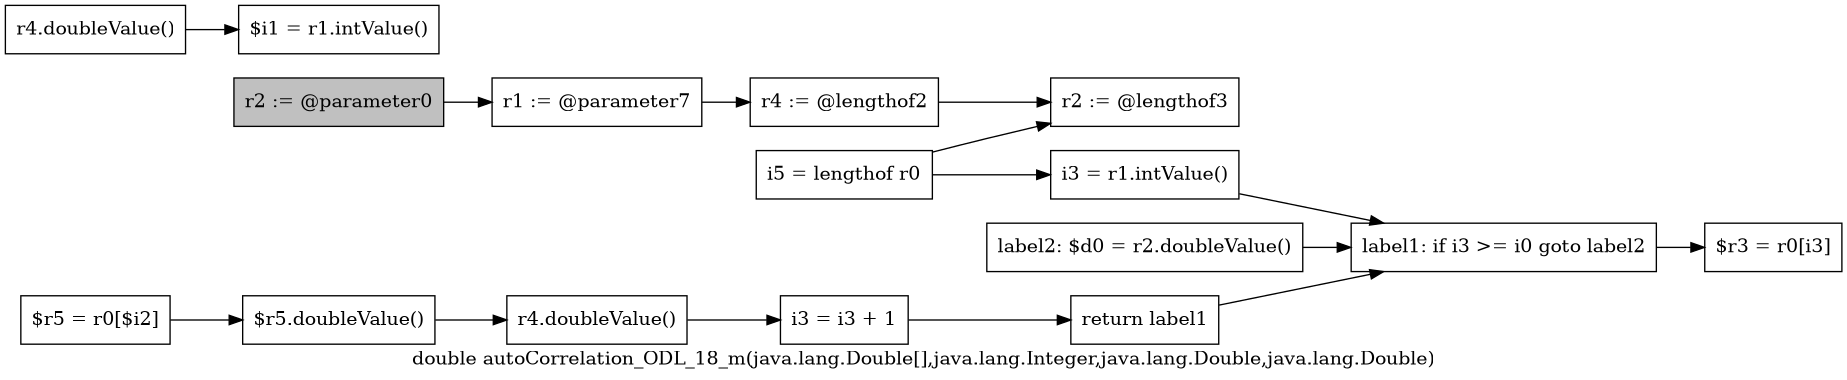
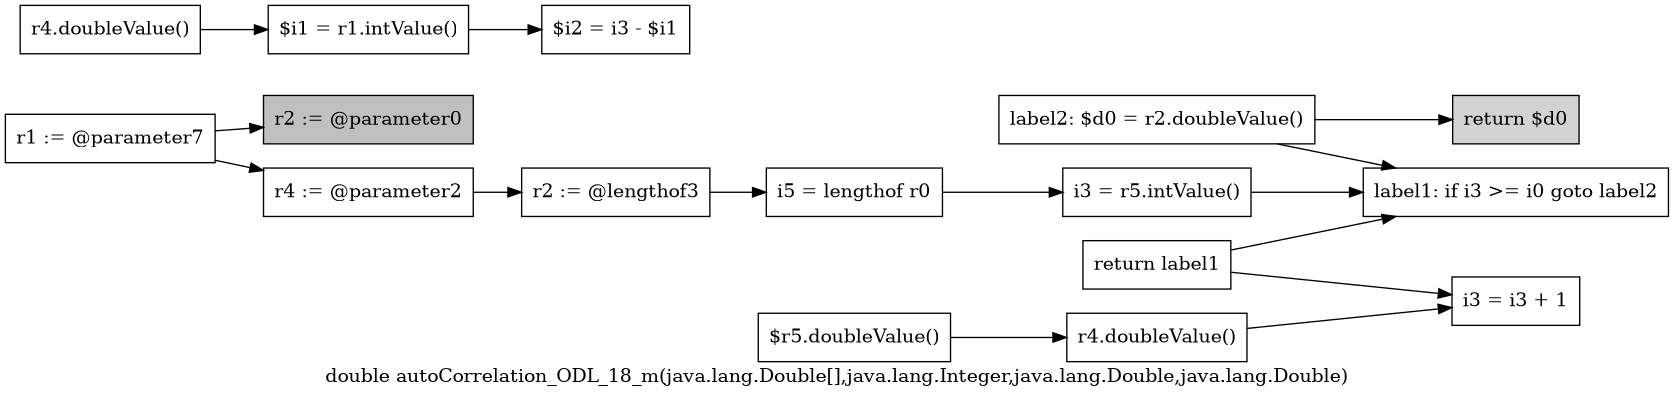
node "$i2 = i3 - $i1": added
edge "r2 := @parameter0" -> "r1 := @parameter7": reversed
node "r4 := @lengthof2": label "r4 := @lengthof2" -> "r4 := @parameter2"
node "return $d0": added
edge "i5 = lengthof r0" -> "r2 := @lengthof3": reversed
node "i3 = r1.intValue()": label "i3 = r1.intValue()" -> "i3 = r5.intValue()"
node "$r3 = r0[i3]": removed
node "$r5 = r0[$i2]": removed
edge "i3 = i3 + 1" -> "return label1": reversed
